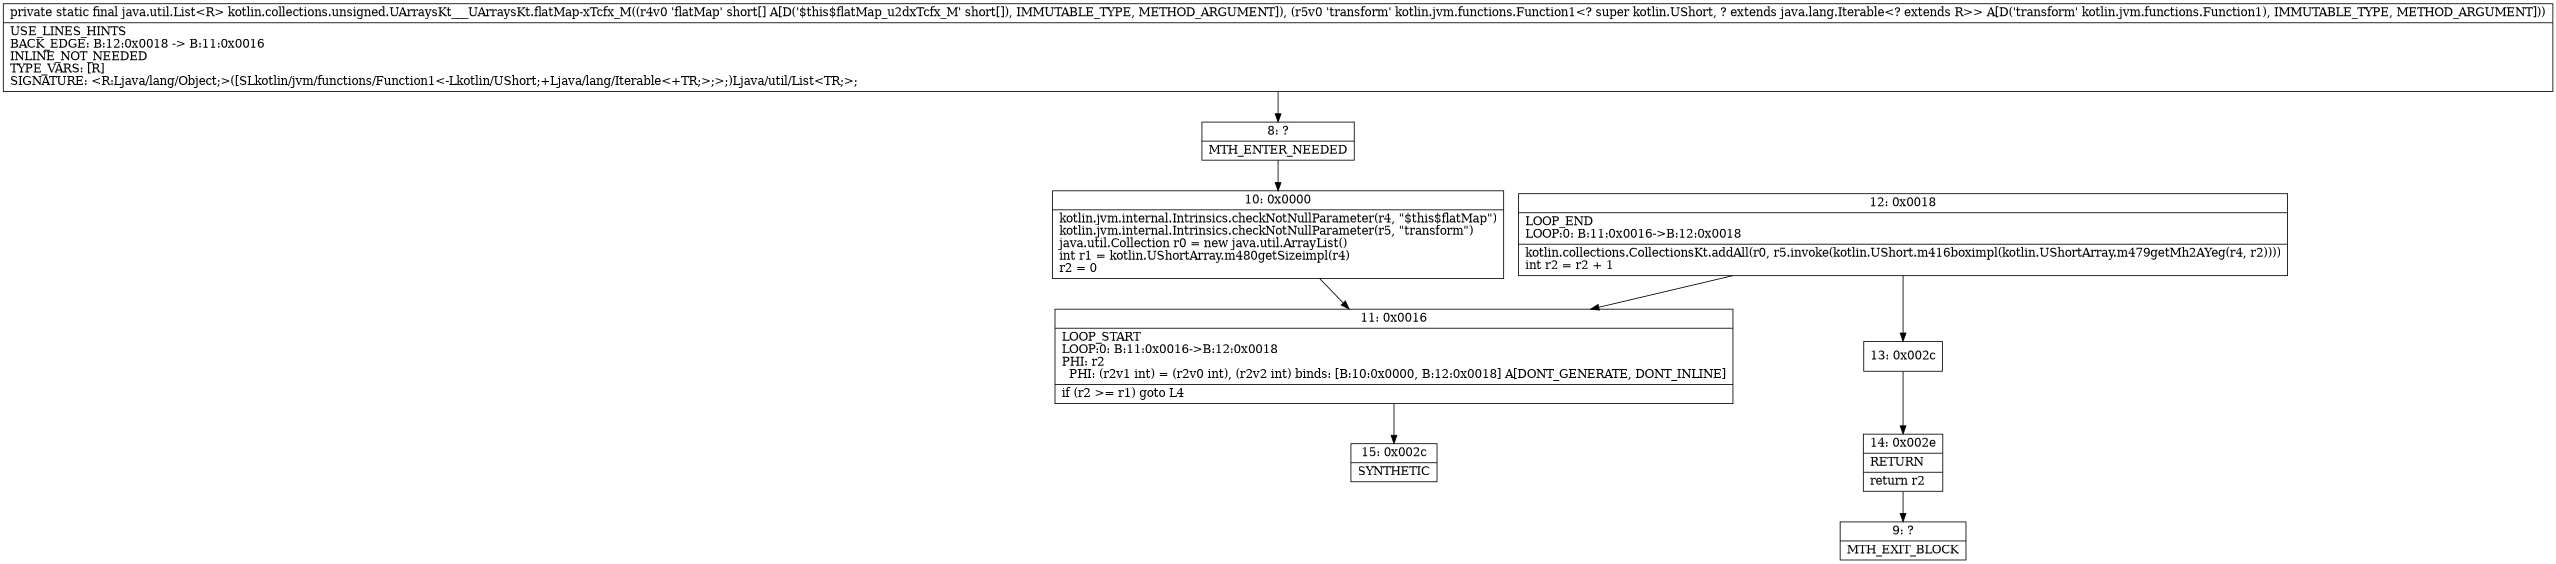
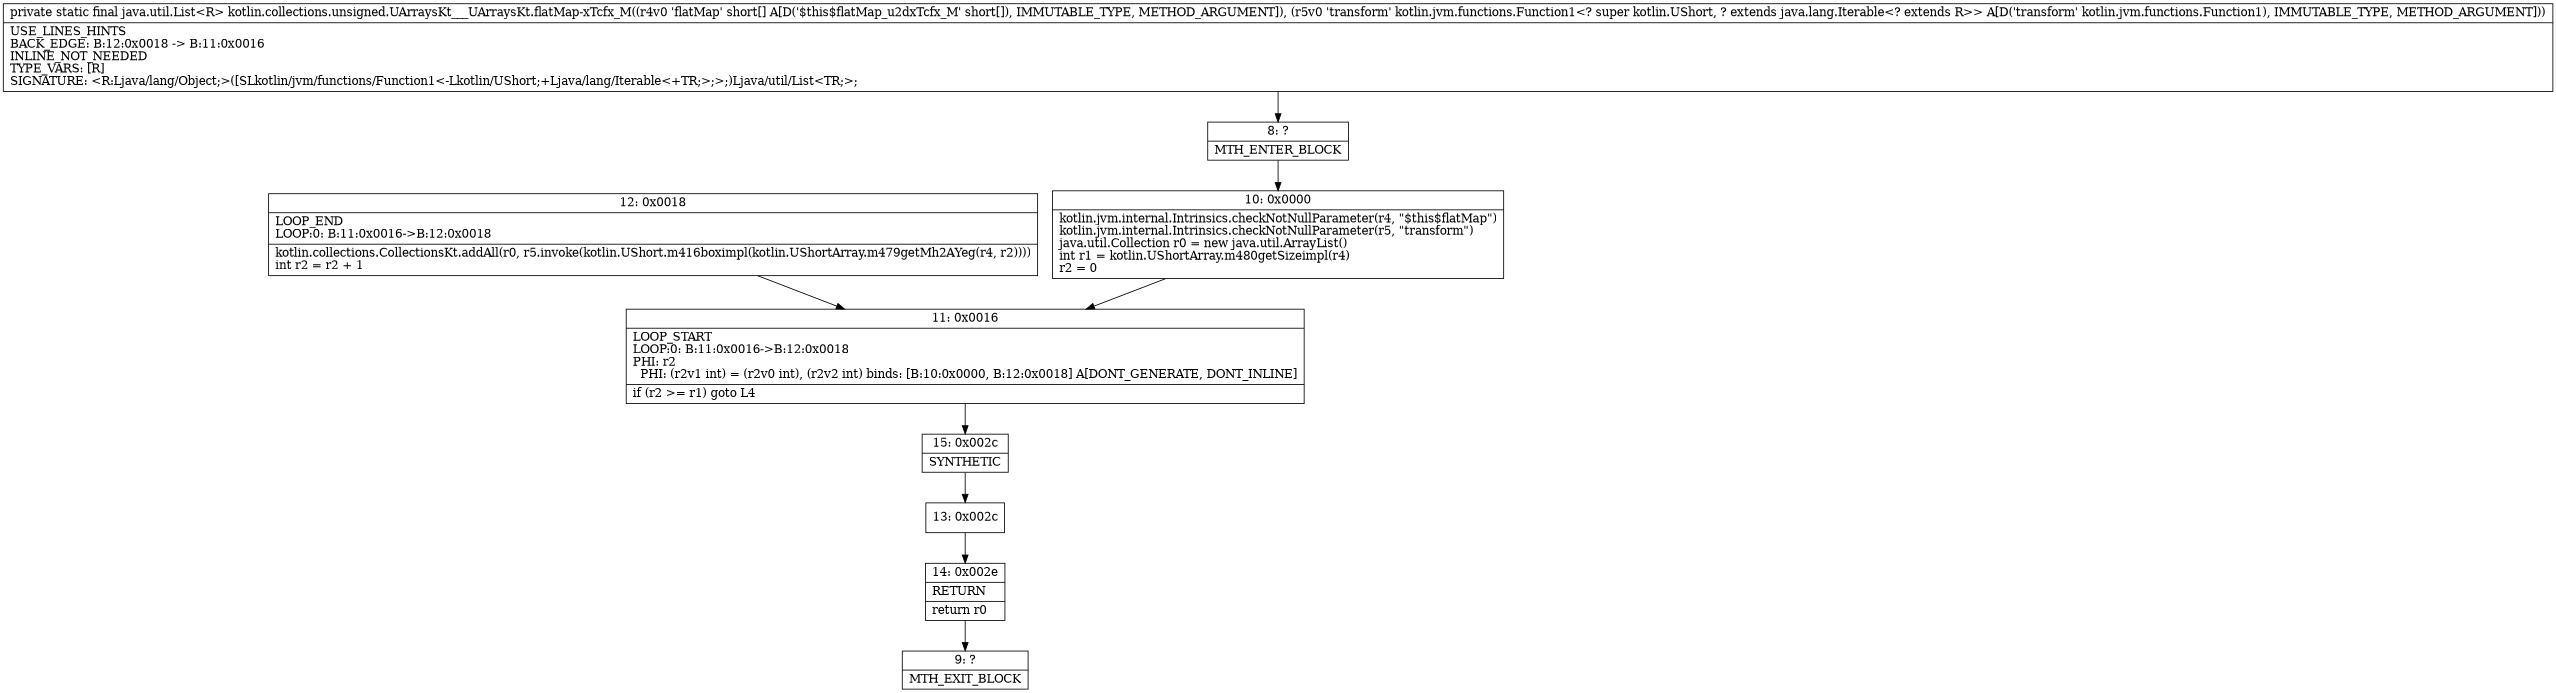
node "8: ?": text "MTH_ENTER_NEEDED" -> "MTH_ENTER_BLOCK"
edge "12: 0x0018" -> "13: 0x002c": now "15: 0x002c" -> "13: 0x002c"
node "14: 0x002e": text "return r2" -> "return r0"
